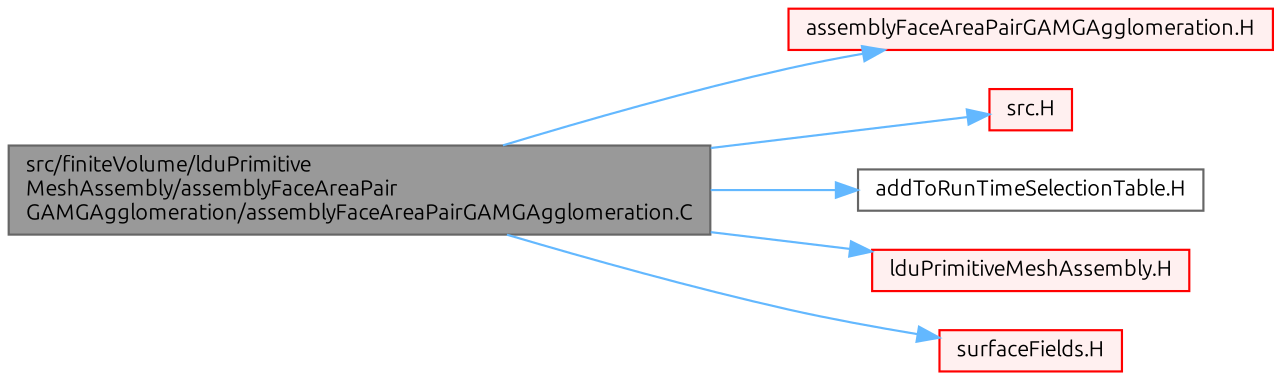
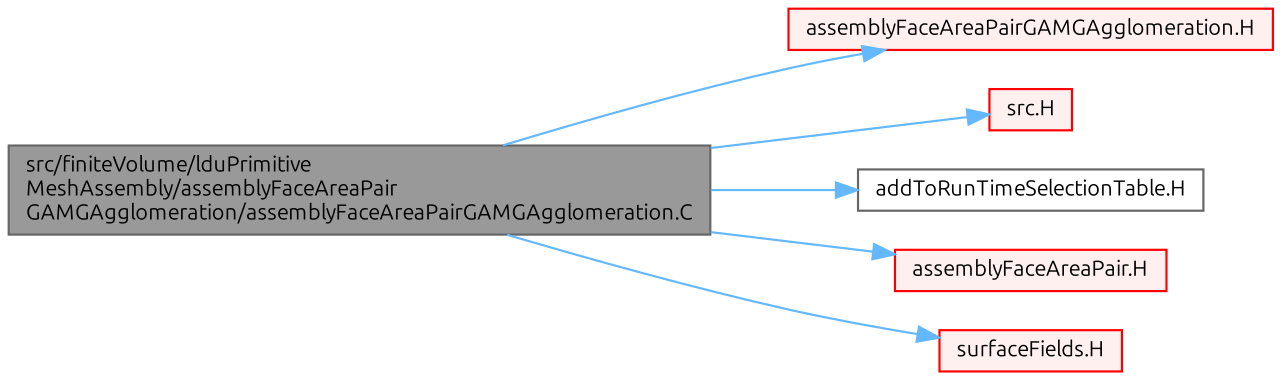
node "lduPrimitiveMeshAssembly.H": label "lduPrimitiveMeshAssembly.H" -> "assemblyFaceAreaPair.H"
